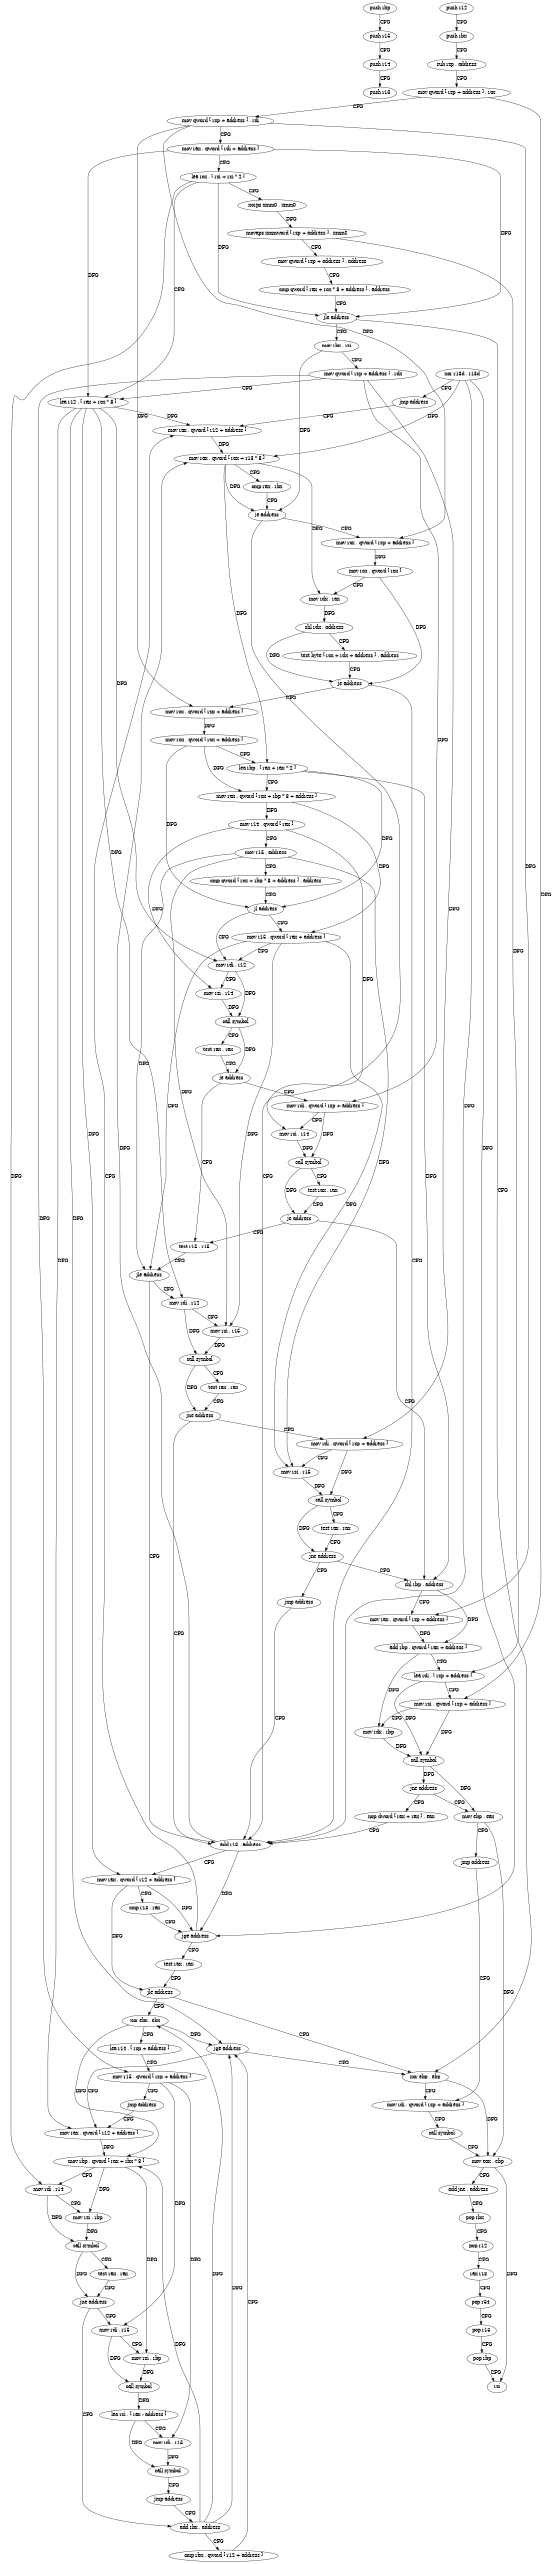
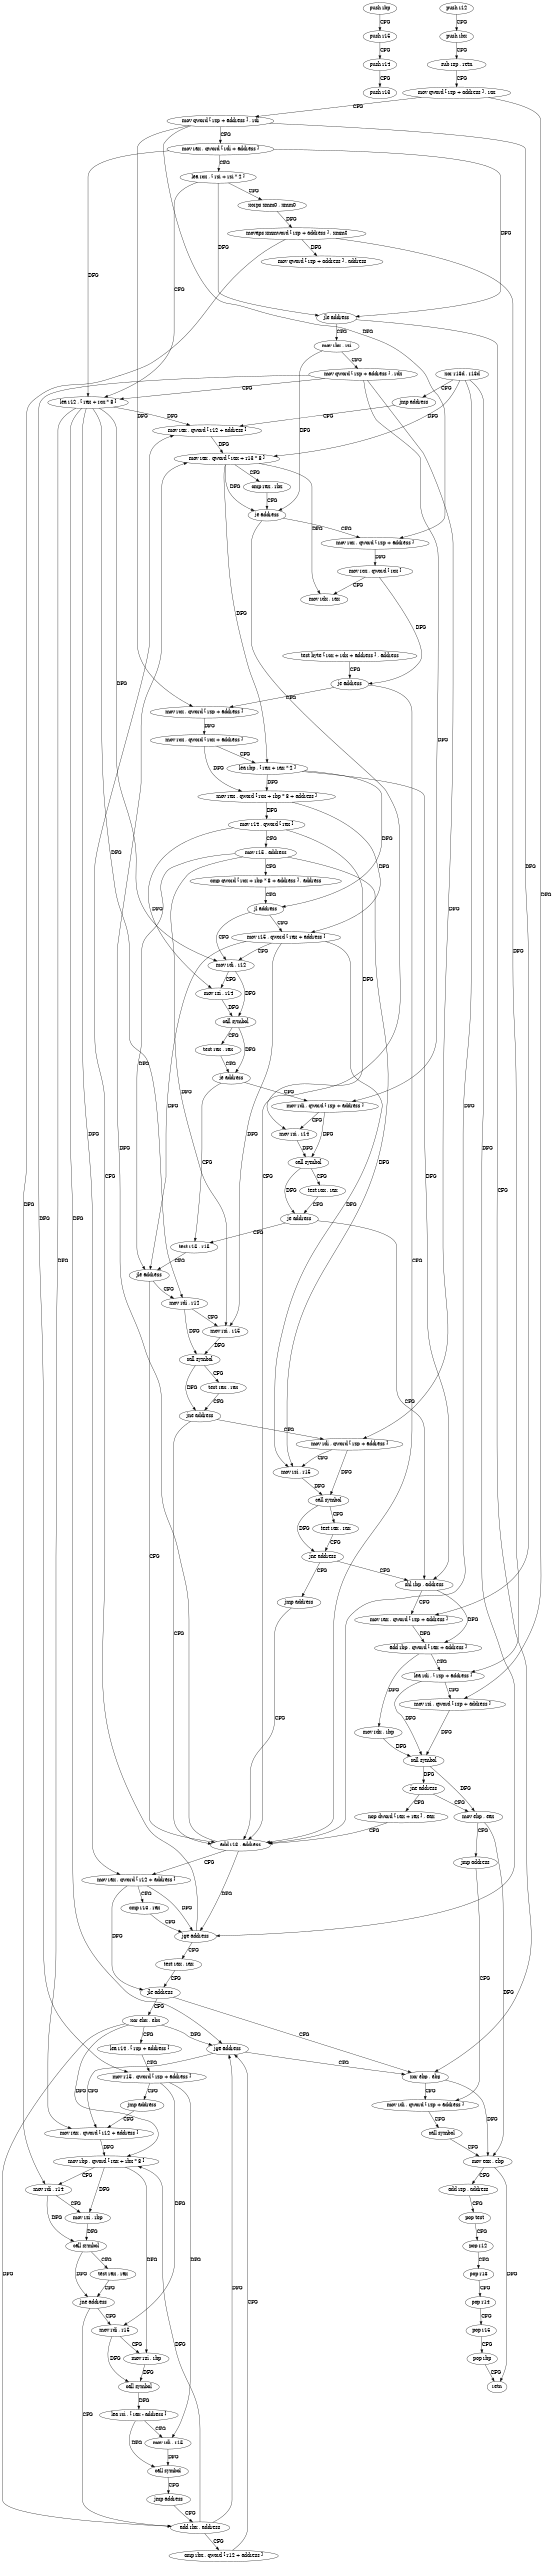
node "sub rsp , address": label "sub rsp , address" -> "sub rsp , retn"
edge "movaps xmmword [ rsp + address ] , xmm0" -> "mov qword [ rsp + address ] , address": label "CFG" -> "DFG"
node "cmp qword [ rax + rcx * 8 + address ] , address": removed
node "shl rdx , address": removed
edge "lea rbp , [ rax + rax * 2 ]" -> "mov rax , qword [ rcx + rbp * 8 + address ]": label "CFG" -> "DFG"
edge "mov rcx , qword [ rcx + address ]" -> "jl address": removed, label "DFG"
edge "lea rcx , [ rsi + rsi * 2 ]" -> "mov rdi , r14": now "movaps xmmword [ rsp + address ] , xmm0" -> "mov rdi , r14"
edge "mov rsi , qword [ rsp + address ]" -> "mov rdx , rbp": removed, label "CFG"
node "add jne , address": label "add jne , address" -> "add rsp , address"
node "pop rbx": label "pop rbx" -> "pop test"
edge "add rbx , address" -> "xor ebx , ebx": reversed
node "rax r13": label "rax r13" -> "pop r13"
node "pop r54": label "pop r54" -> "pop r14"
node "rsi": label "rsi" -> "retn"
